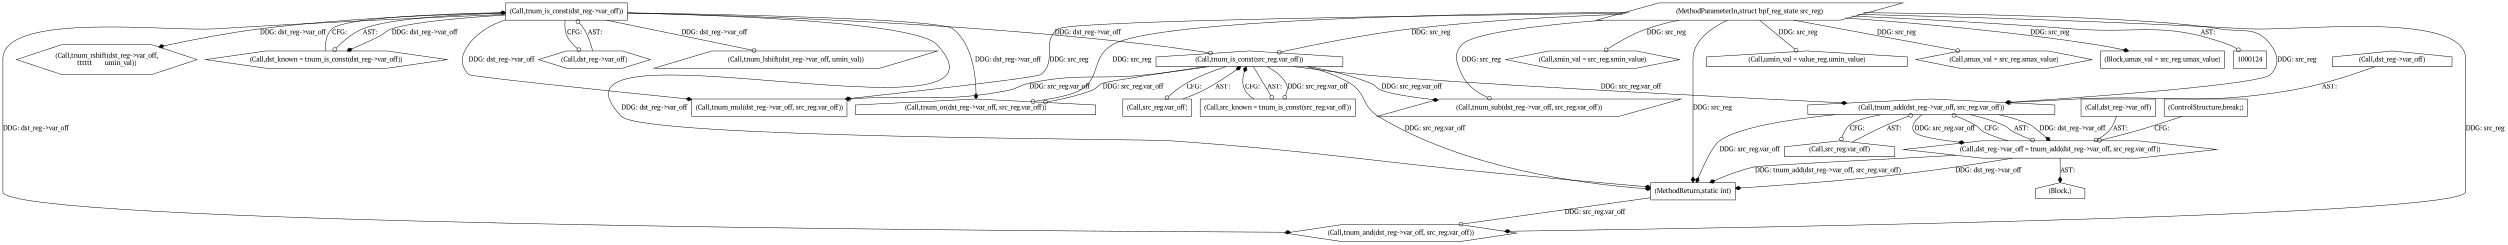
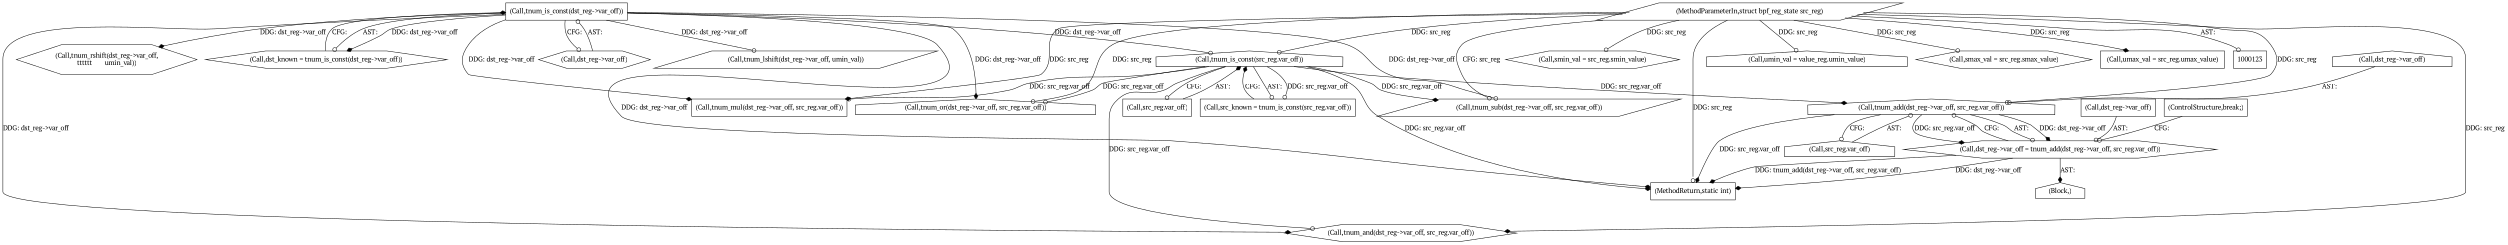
edge "(Call,tnum_is_const(dst_reg->var_off))" -> "(Call,tnum_sub(dst_reg->var_off, src_reg.var_off))": added, label "DDG: dst_reg->var_off"
edge "(MethodParameterIn,struct bpf_reg_state src_reg)" -> "(Call,tnum_add(dst_reg->var_off, src_reg.var_off))": arrowhead diamond -> odot
edge "(MethodParameterIn,struct bpf_reg_state src_reg)" -> "(Call,tnum_sub(dst_reg->var_off, src_reg.var_off))": label "DDG: src_reg" -> "CFG: src_reg"
node "(Block,umax_val = src_reg.umax_value)": label "(Block,umax_val = src_reg.umax_value)" -> "(Call,umax_val = src_reg.umax_value)"
node "1000124": label "1000124" -> "1000123"
edge "(MethodParameterIn,struct bpf_reg_state src_reg)" -> "(MethodReturn,static int)": arrowhead diamond -> odot
edge "(MethodReturn,static int)" -> "(Call,tnum_and(dst_reg->var_off, src_reg.var_off))": now "(Call,tnum_is_const(src_reg.var_off))" -> "(Call,tnum_and(dst_reg->var_off, src_reg.var_off))"
